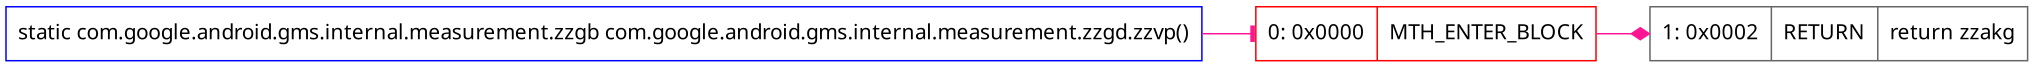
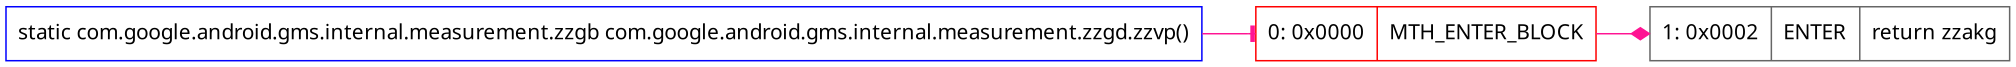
node "1: 0x0002": text "RETURN" -> "ENTER"
